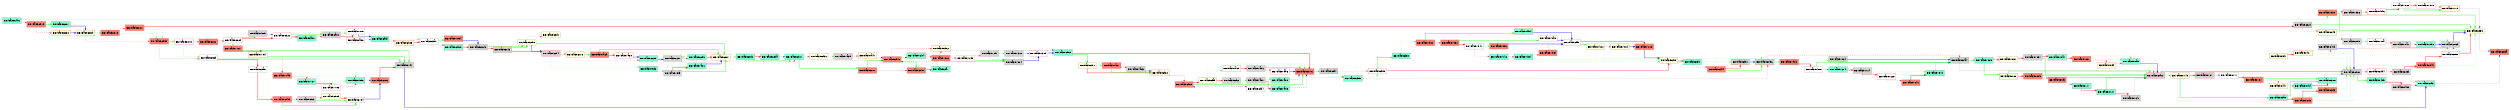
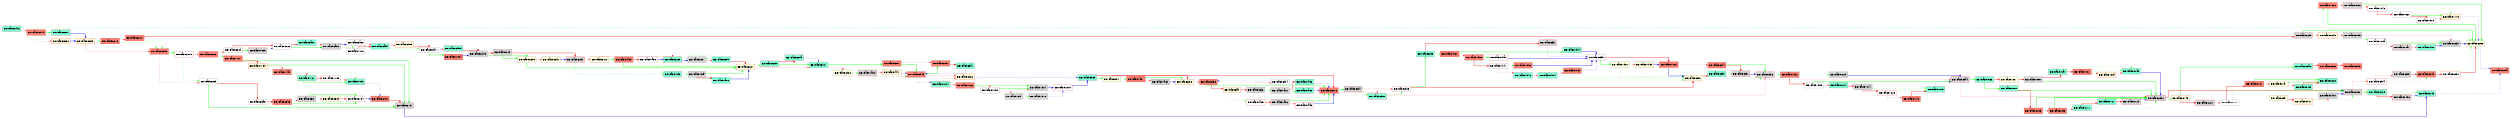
edge "BB75a39701e" -> "BB75a396afd": color blue -> red
edge "BB75a396ad2" -> "BB75a396ae8": color red -> blue
node "BB75a396ff2": added
edge "BB75a396ebe" -> "BB75a396c54": now "BB75a396ecb" -> "BB75a396c54"
edge "BB75a397c04" -> "BB75a396da4": style bold -> dashed
edge "BB75a396f3b" -> "BB75a396f44": now "BB75a397006" -> "BB75a396f44"
node "BB75a3980c0": fillcolor lightyellow -> aquamarine
edge "BB75a3977c7" -> "BB75a3979dc": style dashed -> bold
edge "BB75a3983a0" -> "BB75a39838e": now "BB75a3981a1" -> "BB75a39838e"
edge "BB75a3983d3" -> "BB75a396dc0": removed
